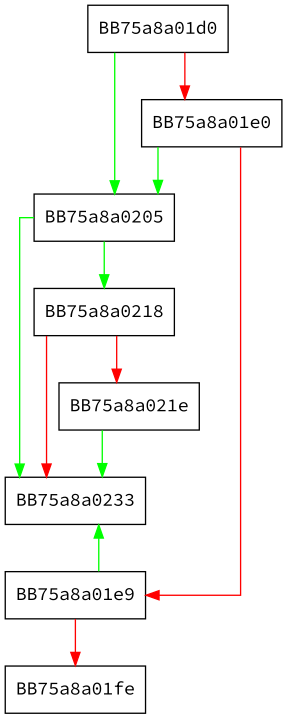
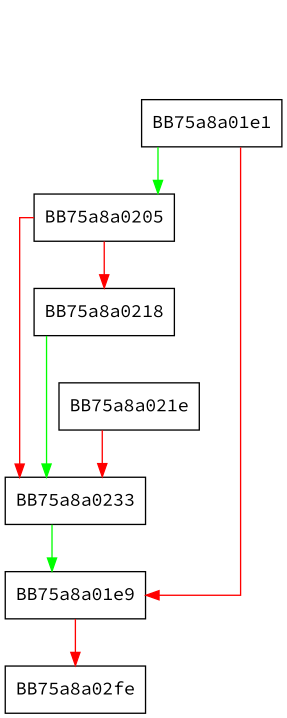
node "BB75a8a01d0": removed
node "BB75a8a01e0": label "BB75a8a01e0" -> "BB75a8a01e1"
edge "BB75a8a0205" -> "BB75a8a0218": color green -> red
edge "BB75a8a0205" -> "BB75a8a0233": color green -> red
edge "BB75a8a0218" -> "BB75a8a021e": removed
edge "BB75a8a0218" -> "BB75a8a0233": color red -> green
edge "BB75a8a021e" -> "BB75a8a0233": color green -> red
edge "BB75a8a01e9" -> "BB75a8a0233": reversed
node "BB75a8a01fe": label "BB75a8a01fe" -> "BB75a8a02fe"
